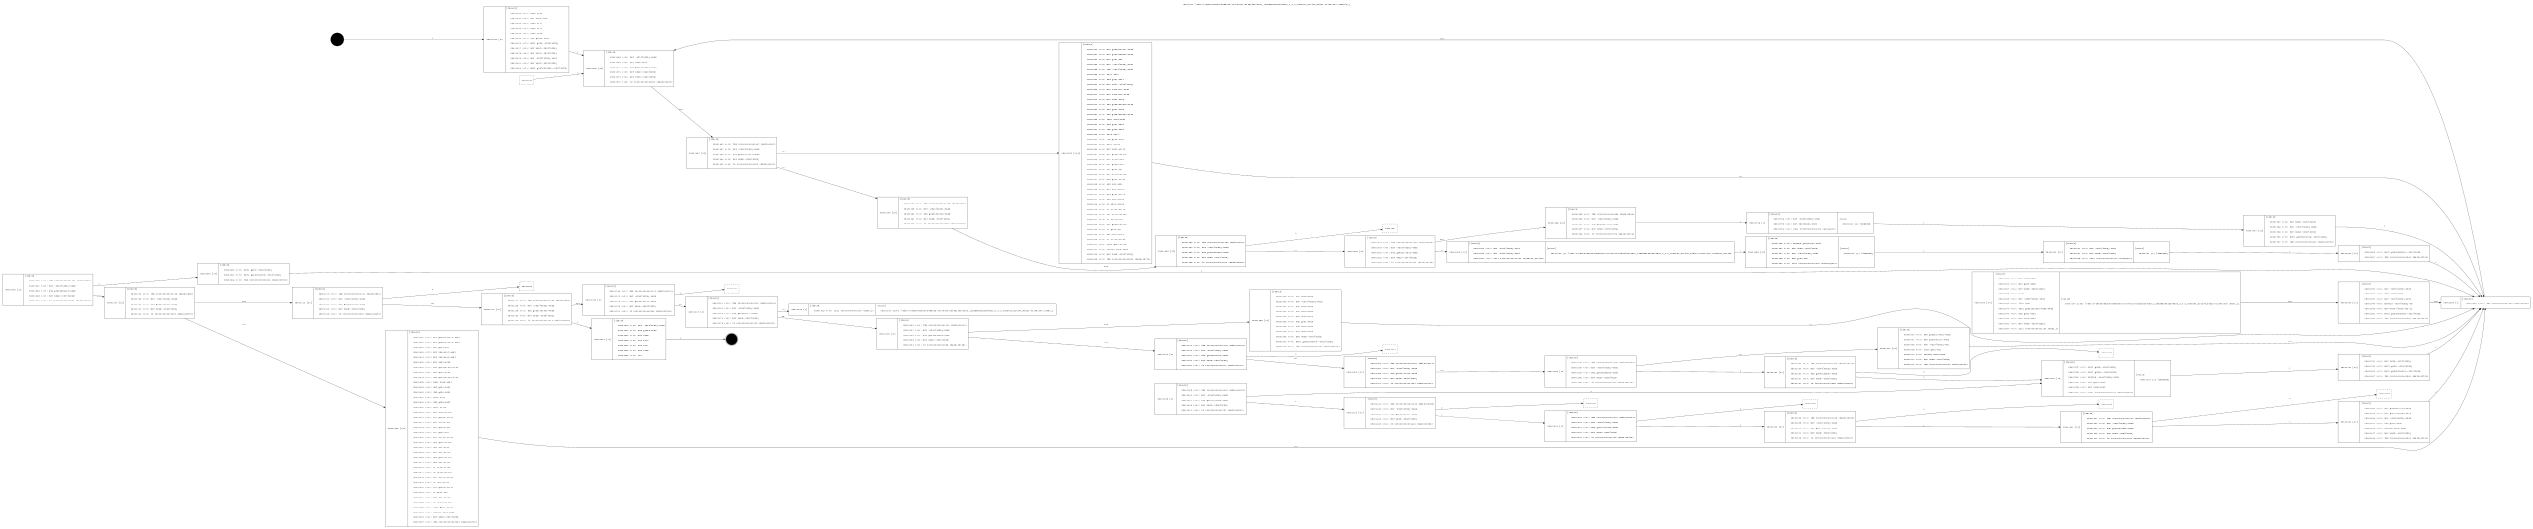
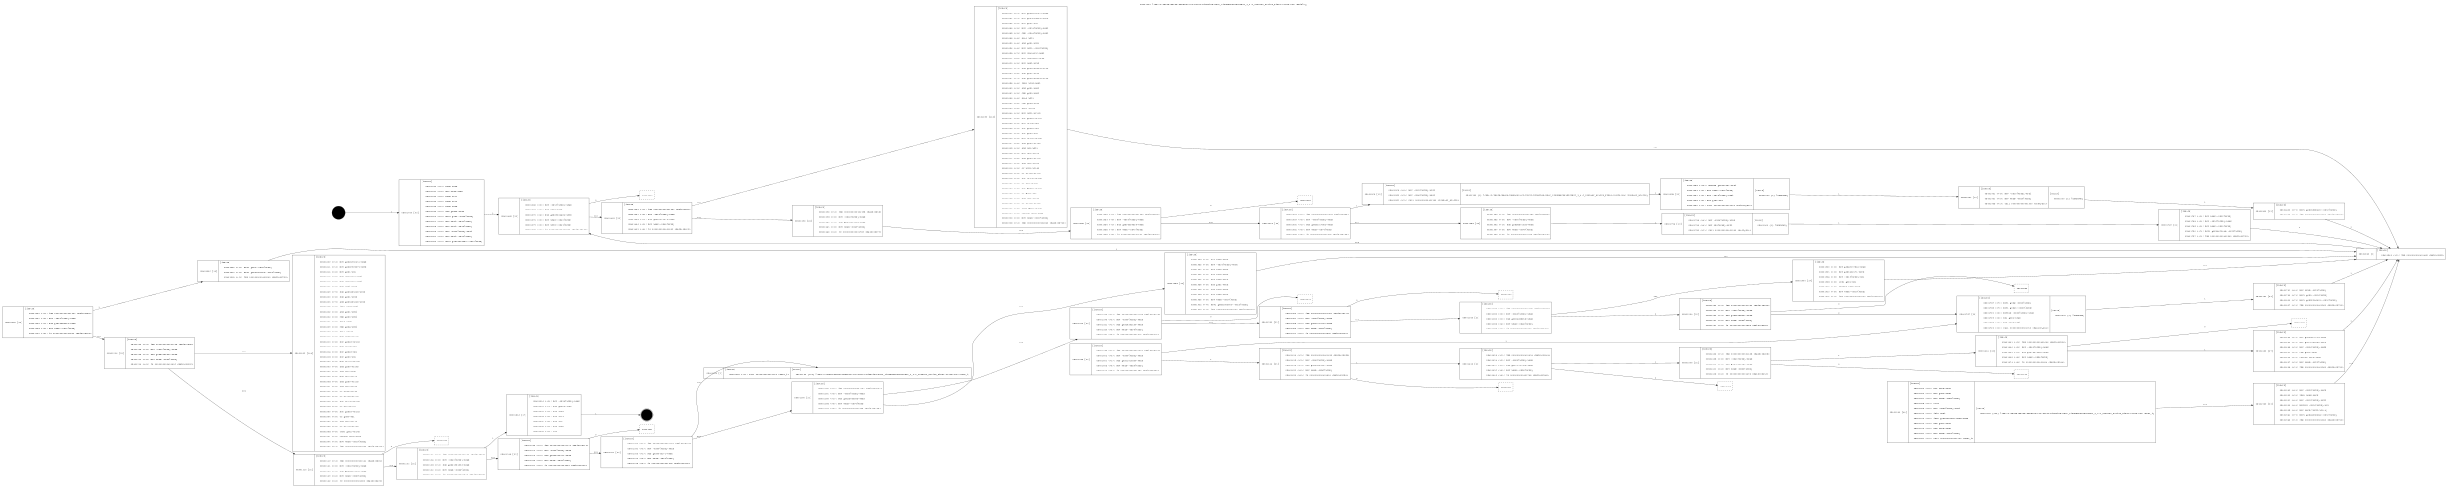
edge "0x401b30" -> "0x40146b [23]": reversed
node "0x401a0c": added
edge "0x40180c [144]" -> "0x401b60 [5]": removed, label "101"
